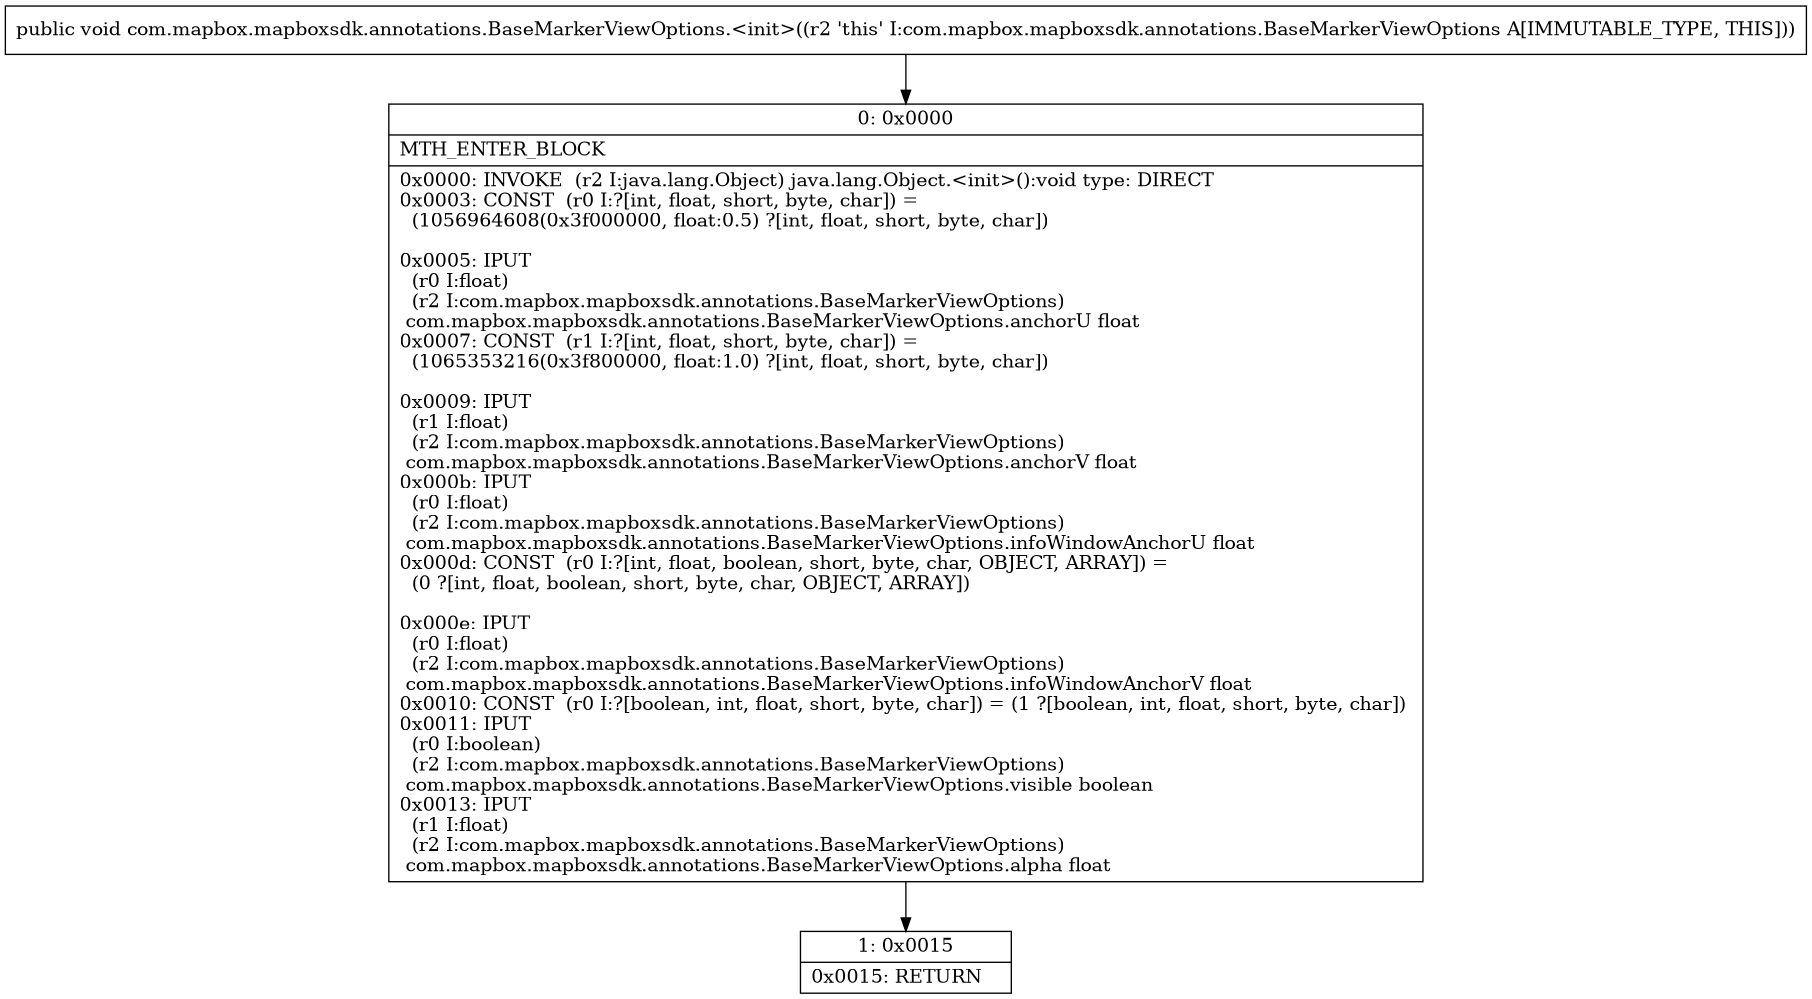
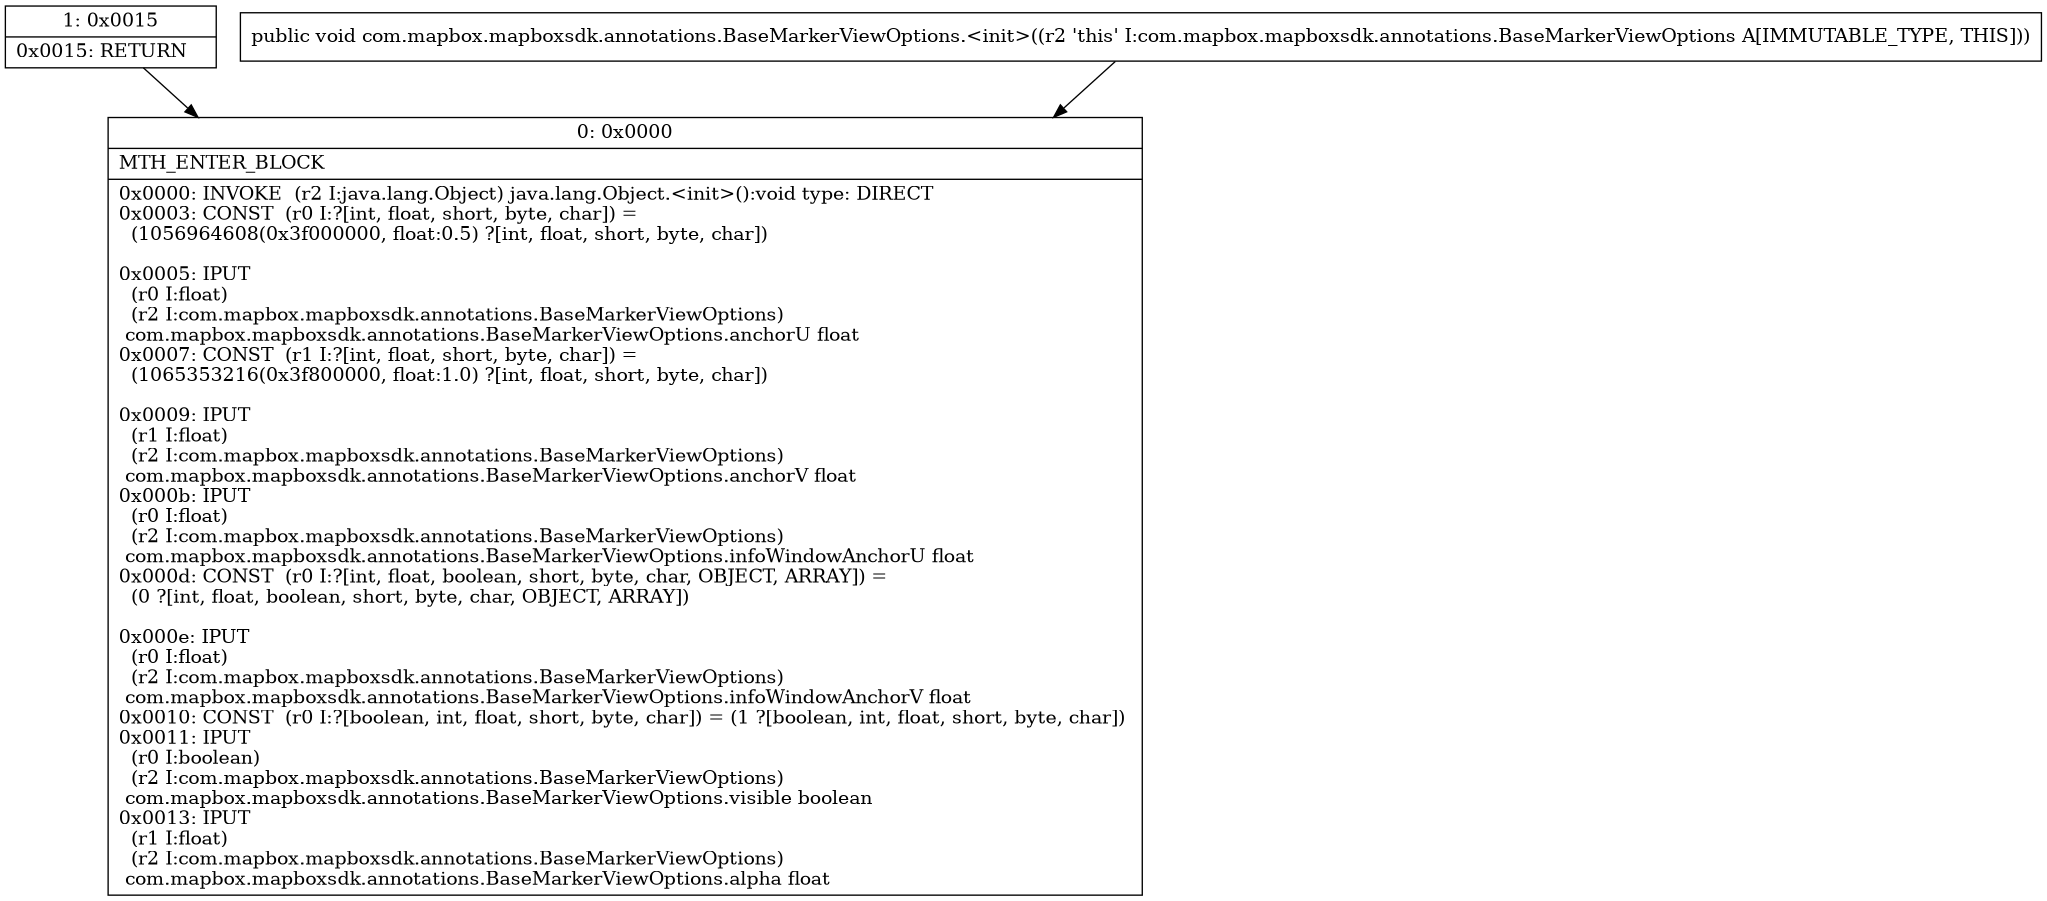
edge "0: 0x0000" -> "1: 0x0015": reversed
